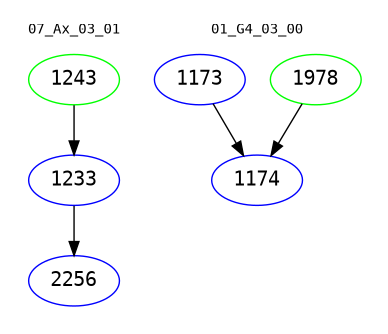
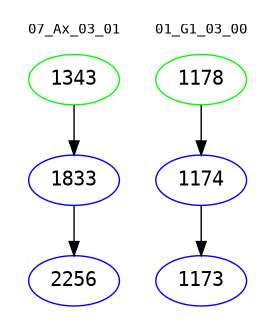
cluster "01_G4_03_00": label "01_G4_03_00" -> "01_G1_03_00"
node "1243": label "1243" -> "1343"
node "1978": label "1978" -> "1178"
edge "1173" -> "1174": reversed
node "1233": label "1233" -> "1833"
